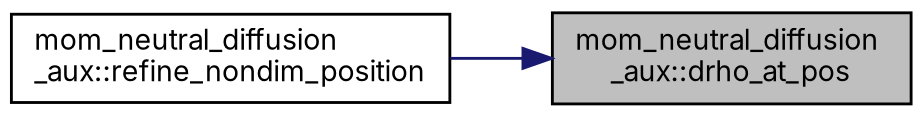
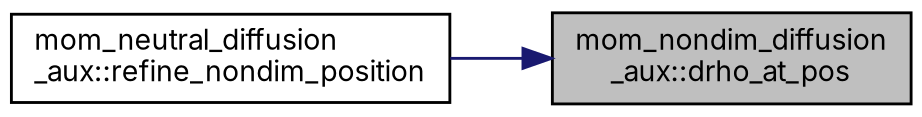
node "mom_neutral_diffusion _aux::drho_at_pos": label "mom_neutral_diffusion _aux::drho_at_pos" -> "mom_nondim_diffusion _aux::drho_at_pos"
